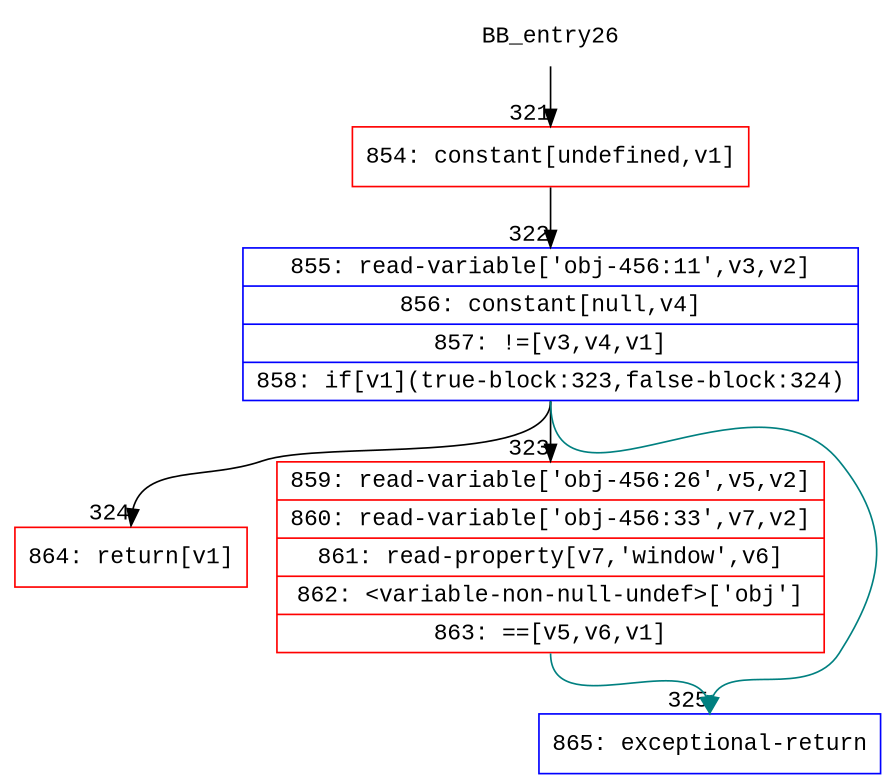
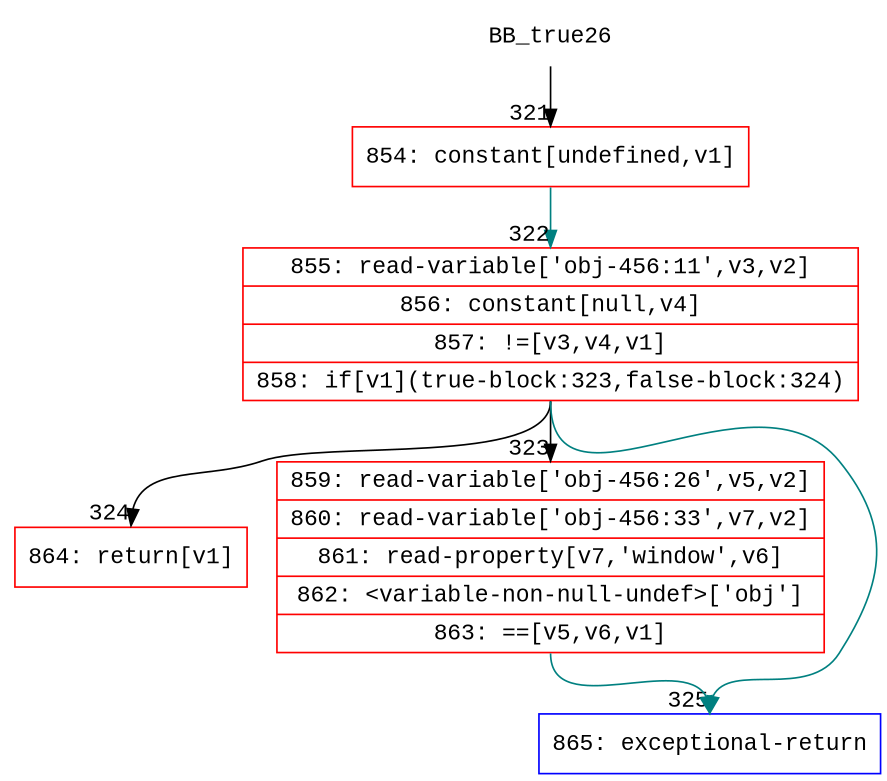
node "BB_entry26": label "BB_entry26" -> "BB_true26"
edge "854: constant[undefined,v1]" -> "855: read-variable['obj-456:11',v3,v2]": color black -> teal
node "855: read-variable['obj-456:11',v3,v2]": color blue -> red
